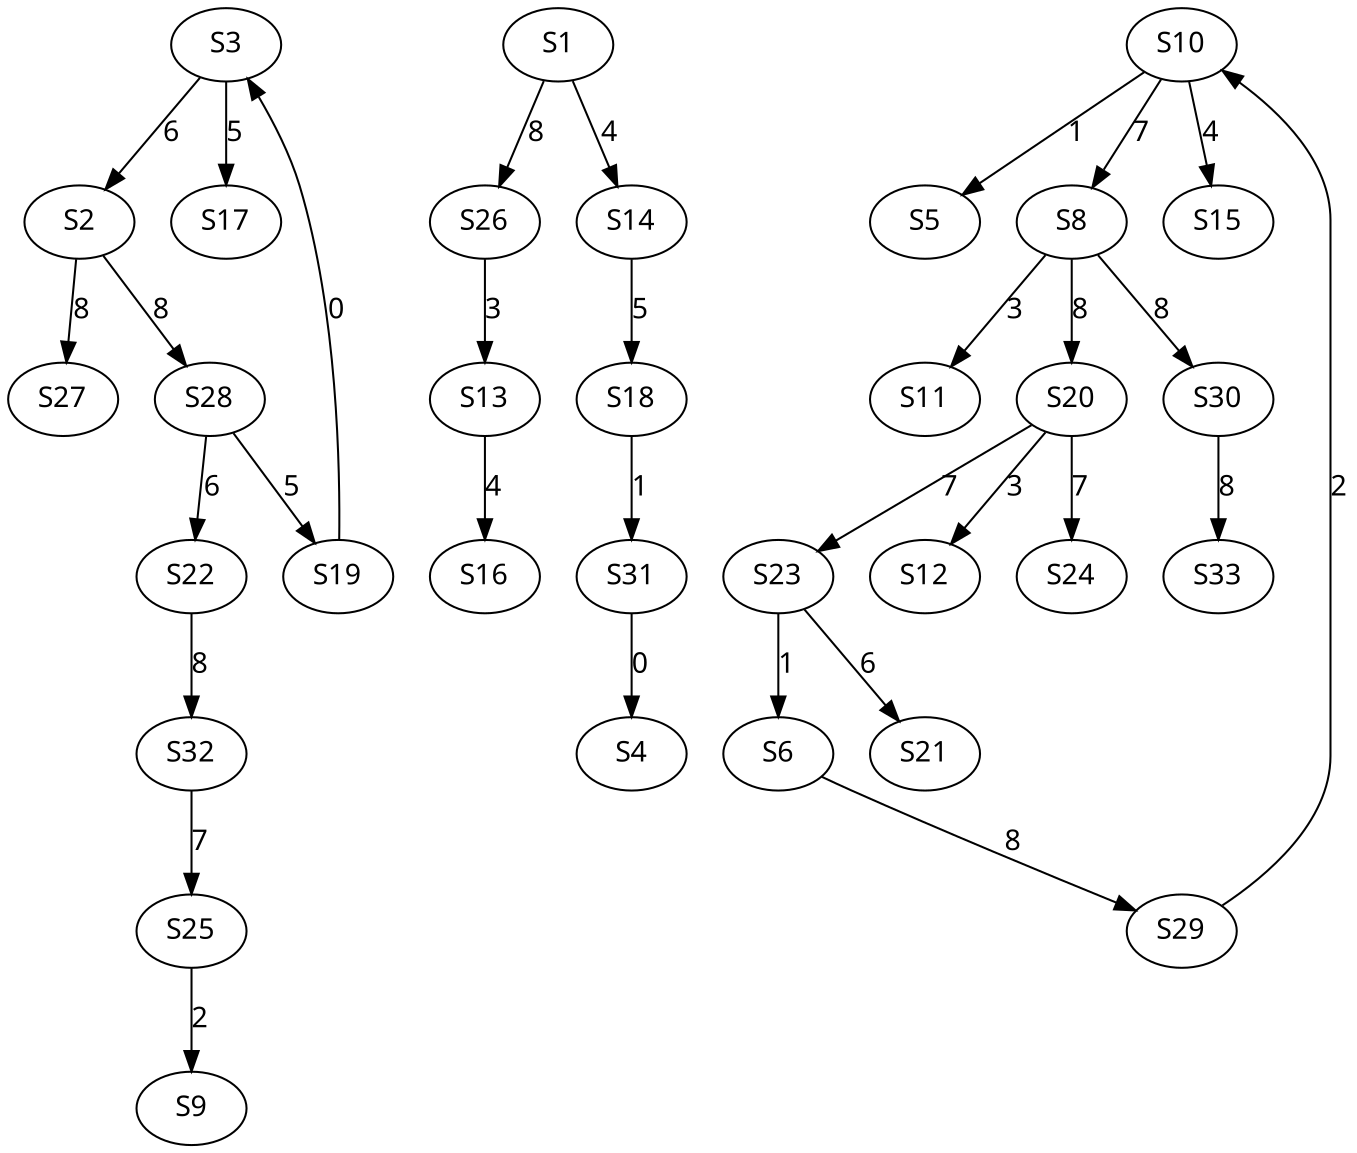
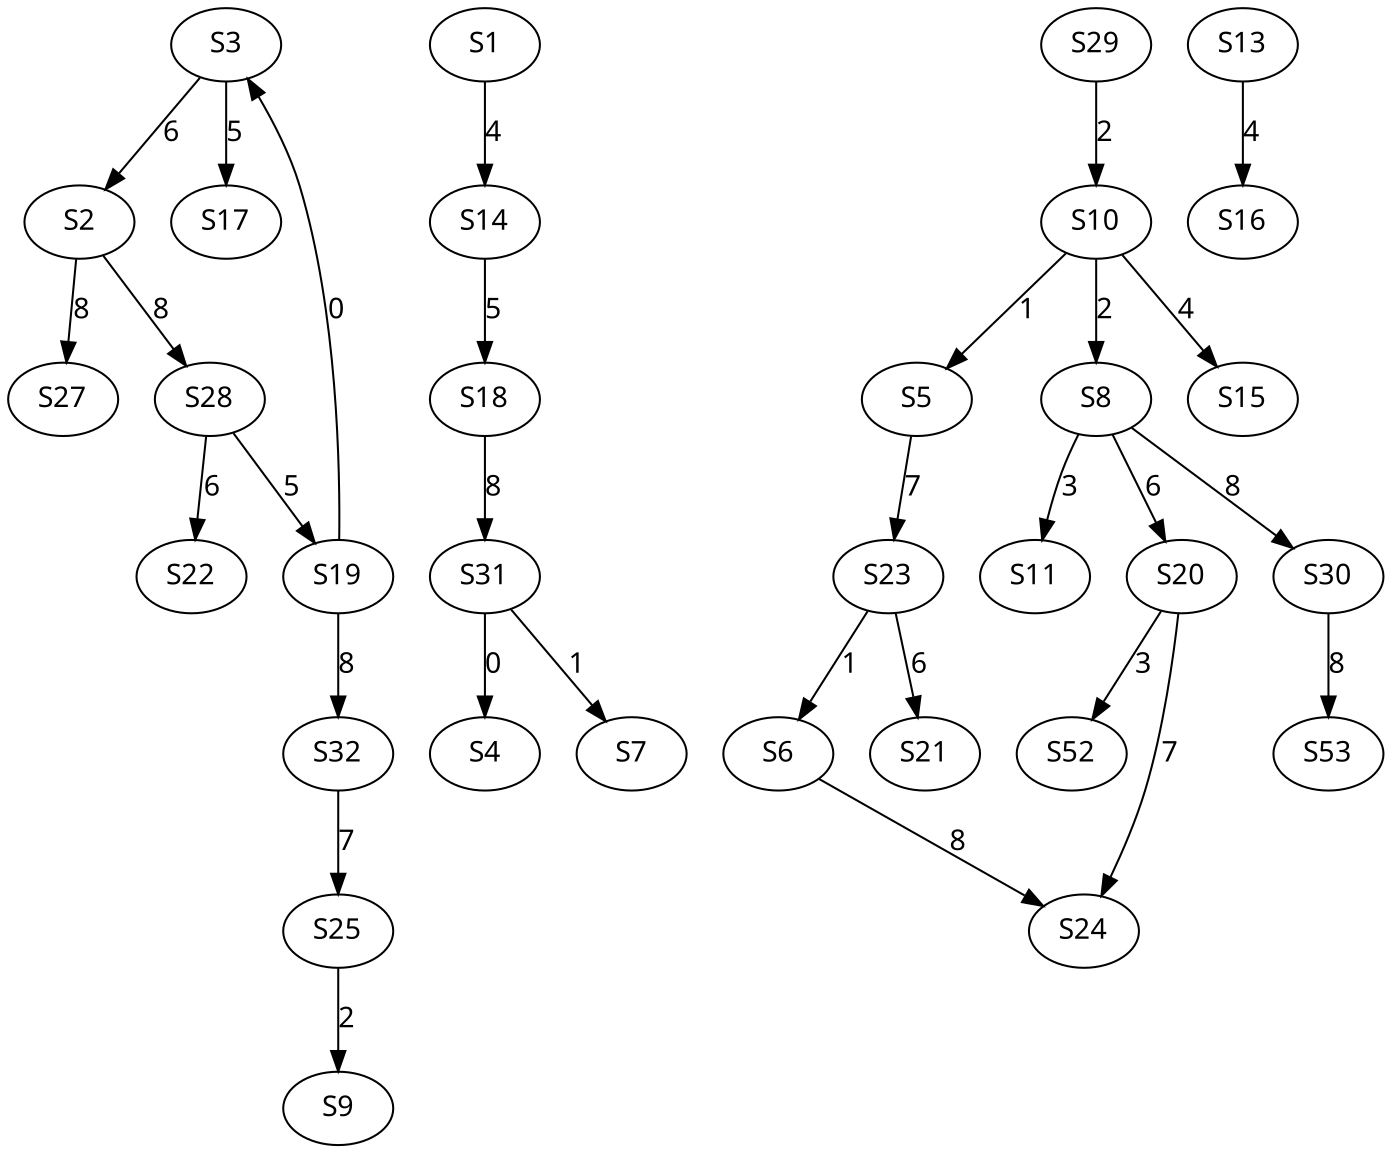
edge "S10" -> "S8": label "7" -> "2"
node "S26": removed
edge "S8" -> "S20": label "8" -> "6"
edge "S20" -> "S23": now "S5" -> "S23"
edge "S18" -> "S31": label "1" -> "8"
node "S12": label "S12" -> "S52"
node "S33": label "S33" -> "S53"
edge "S22" -> "S32": now "S19" -> "S32"
node "S7": added
edge "S6" -> "S29": now "S6" -> "S24"
